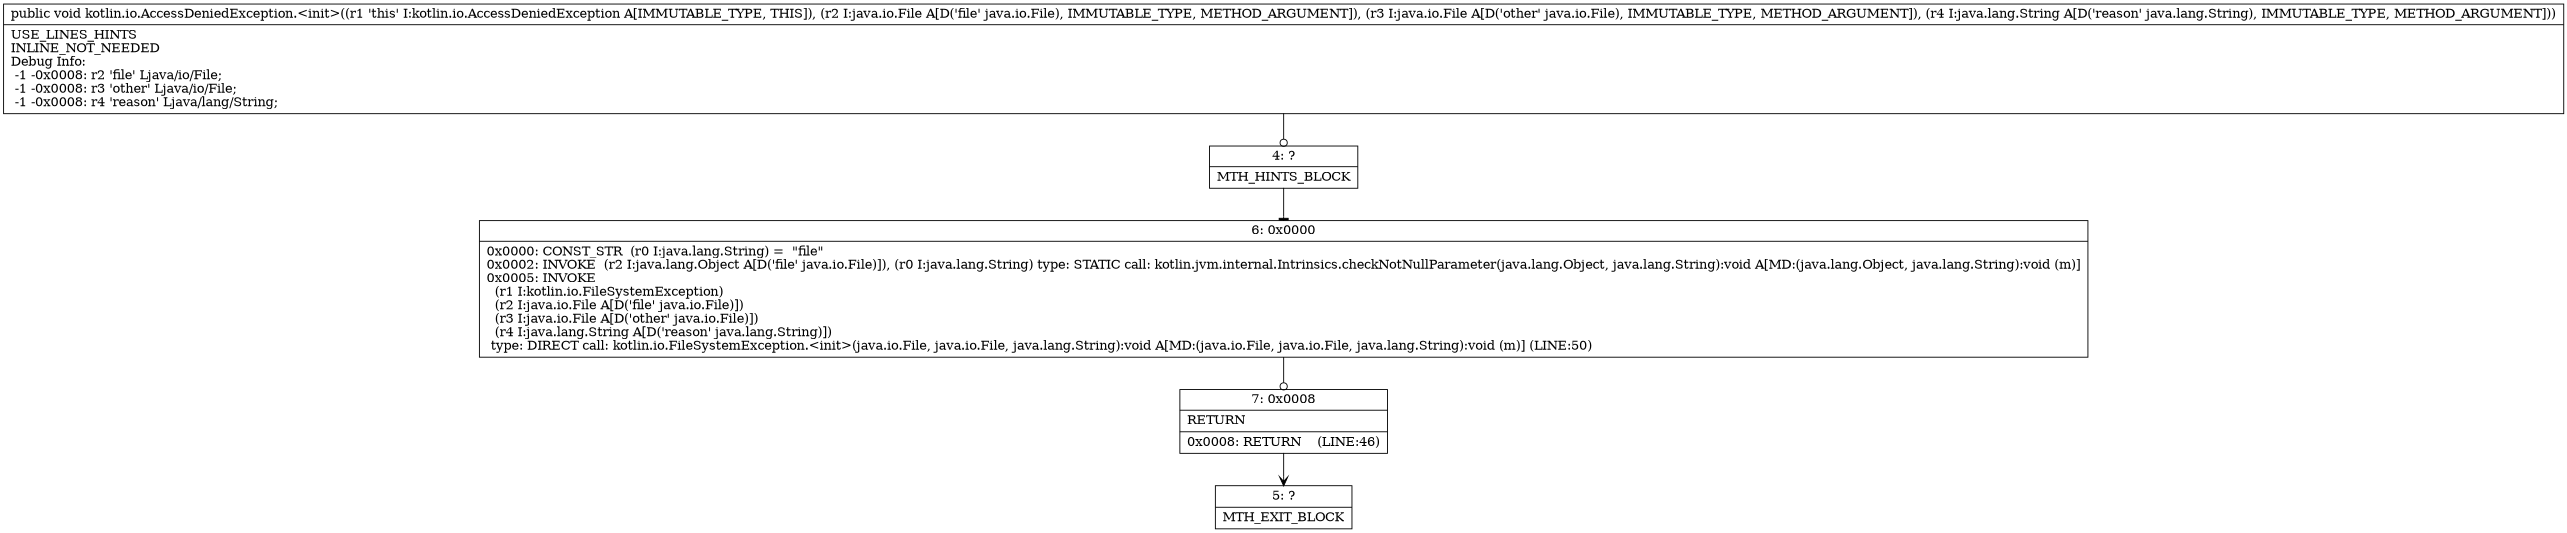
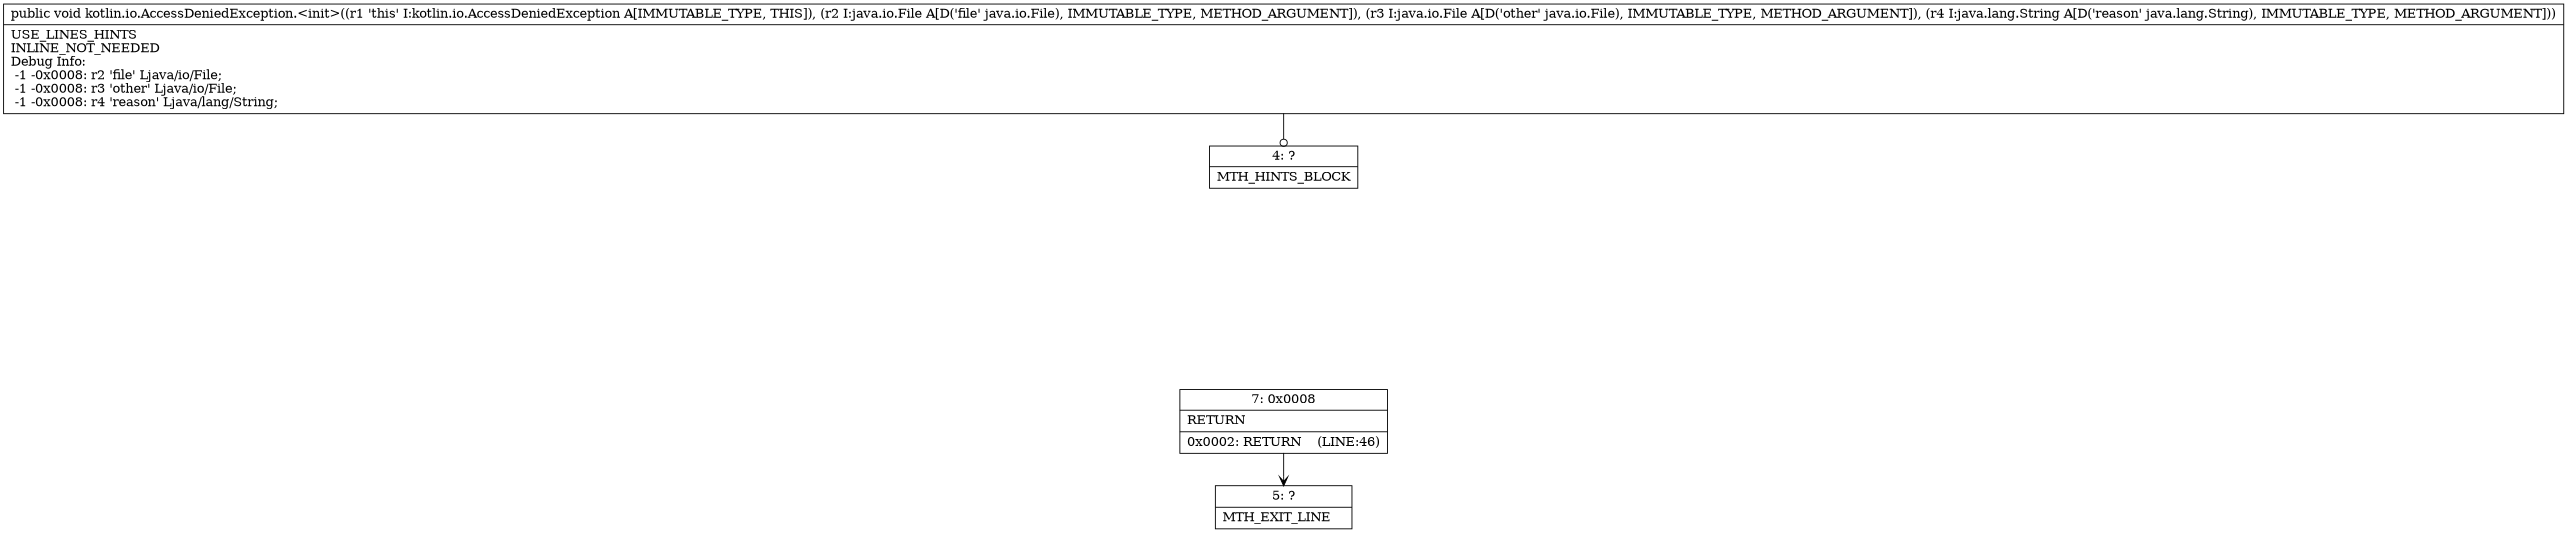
node "6: 0x0000": removed
node "7: 0x0008": text "0x0008: RETURN    (LINE:46)" -> "0x0002: RETURN    (LINE:46)"
node "5: ?": text "MTH_EXIT_BLOCK" -> "MTH_EXIT_LINE"
